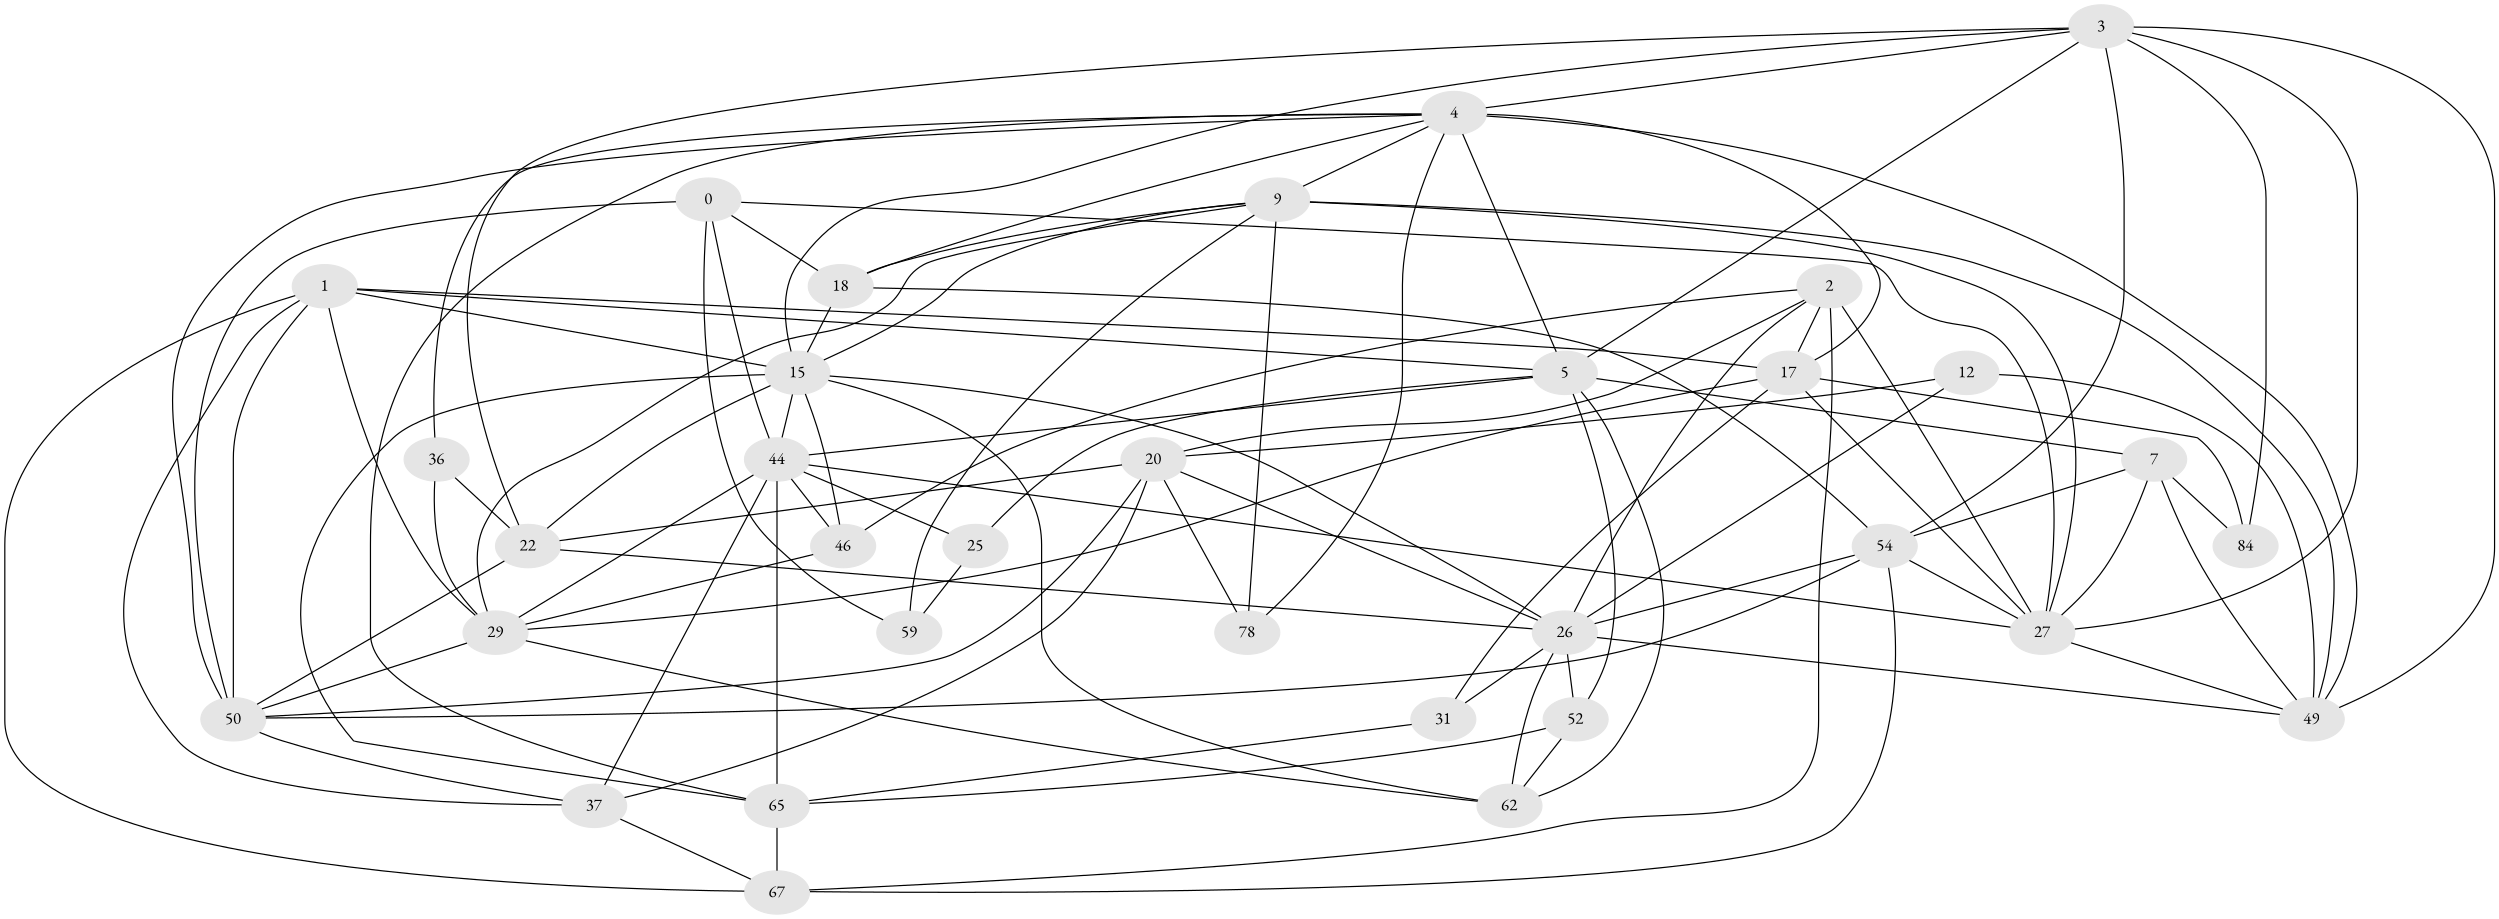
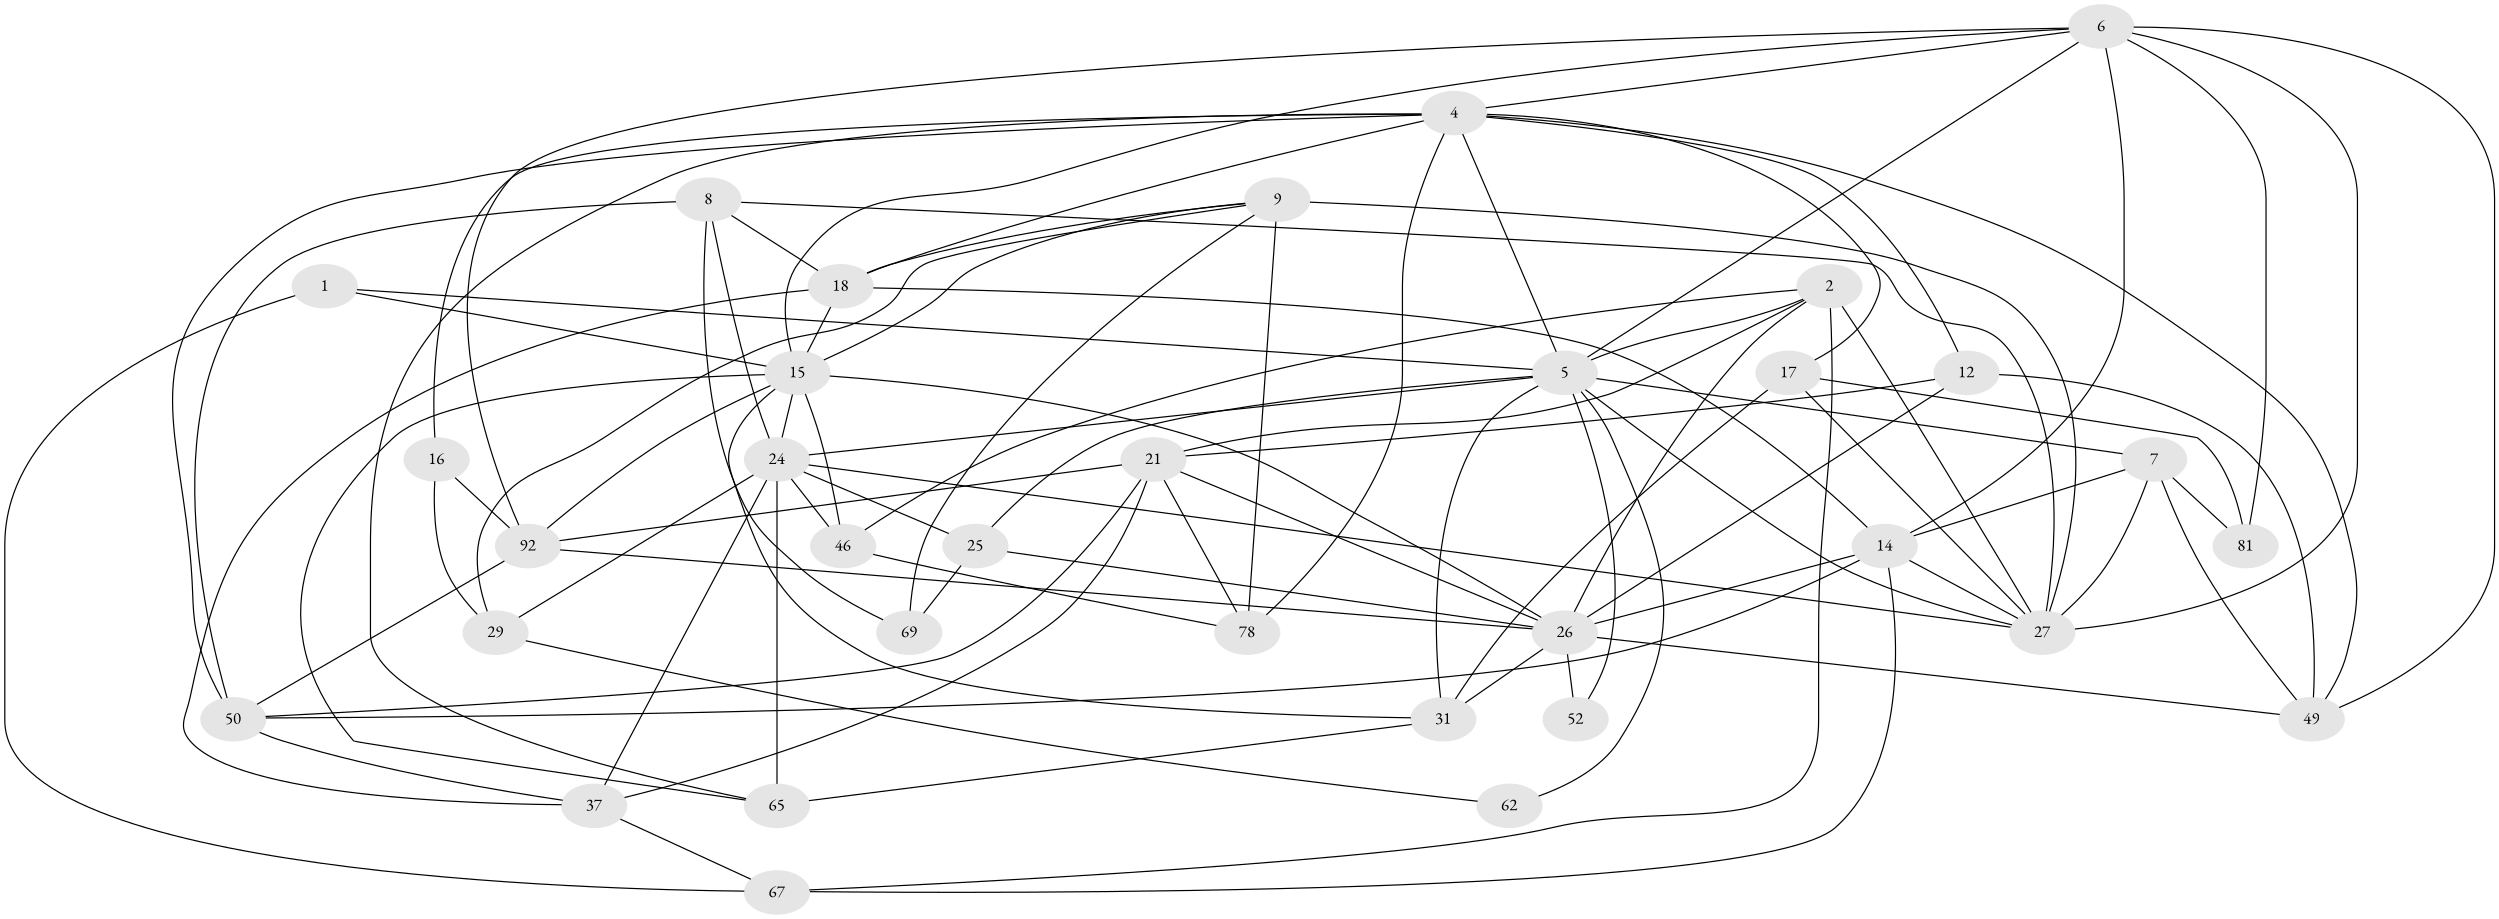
node "3": label "3" -> "6"
edge "4" -- "9": now "4" -- "12"
node "0": label "0" -> "8"
edge "9" -- "49": removed
edge "1" -- "17": removed
edge "2" -- "17": now "2" -- "5"
node "36": label "36" -> "16"
node "44": label "44" -> "24"
node "20": label "20" -> "21"
edge "1" -- "29": removed
edge "1" -- "50": removed
edge "5" -- "31": added
edge "17" -- "29": removed
node "22": label "22" -> "92"
node "54": label "54" -> "14"
node "84": label "84" -> "81"
edge "46" -- "29": now "46" -- "78"
node "59": label "59" -> "69"
edge "29" -- "50": removed
edge "27" -- "49": now "27" -- "5"
edge "15" -- "62": now "15" -- "31"
edge "1" -- "37": now "18" -- "37"
edge "26" -- "62": now "26" -- "25"
edge "52" -- "62": removed
edge "52" -- "65": removed
edge "65" -- "67": removed
